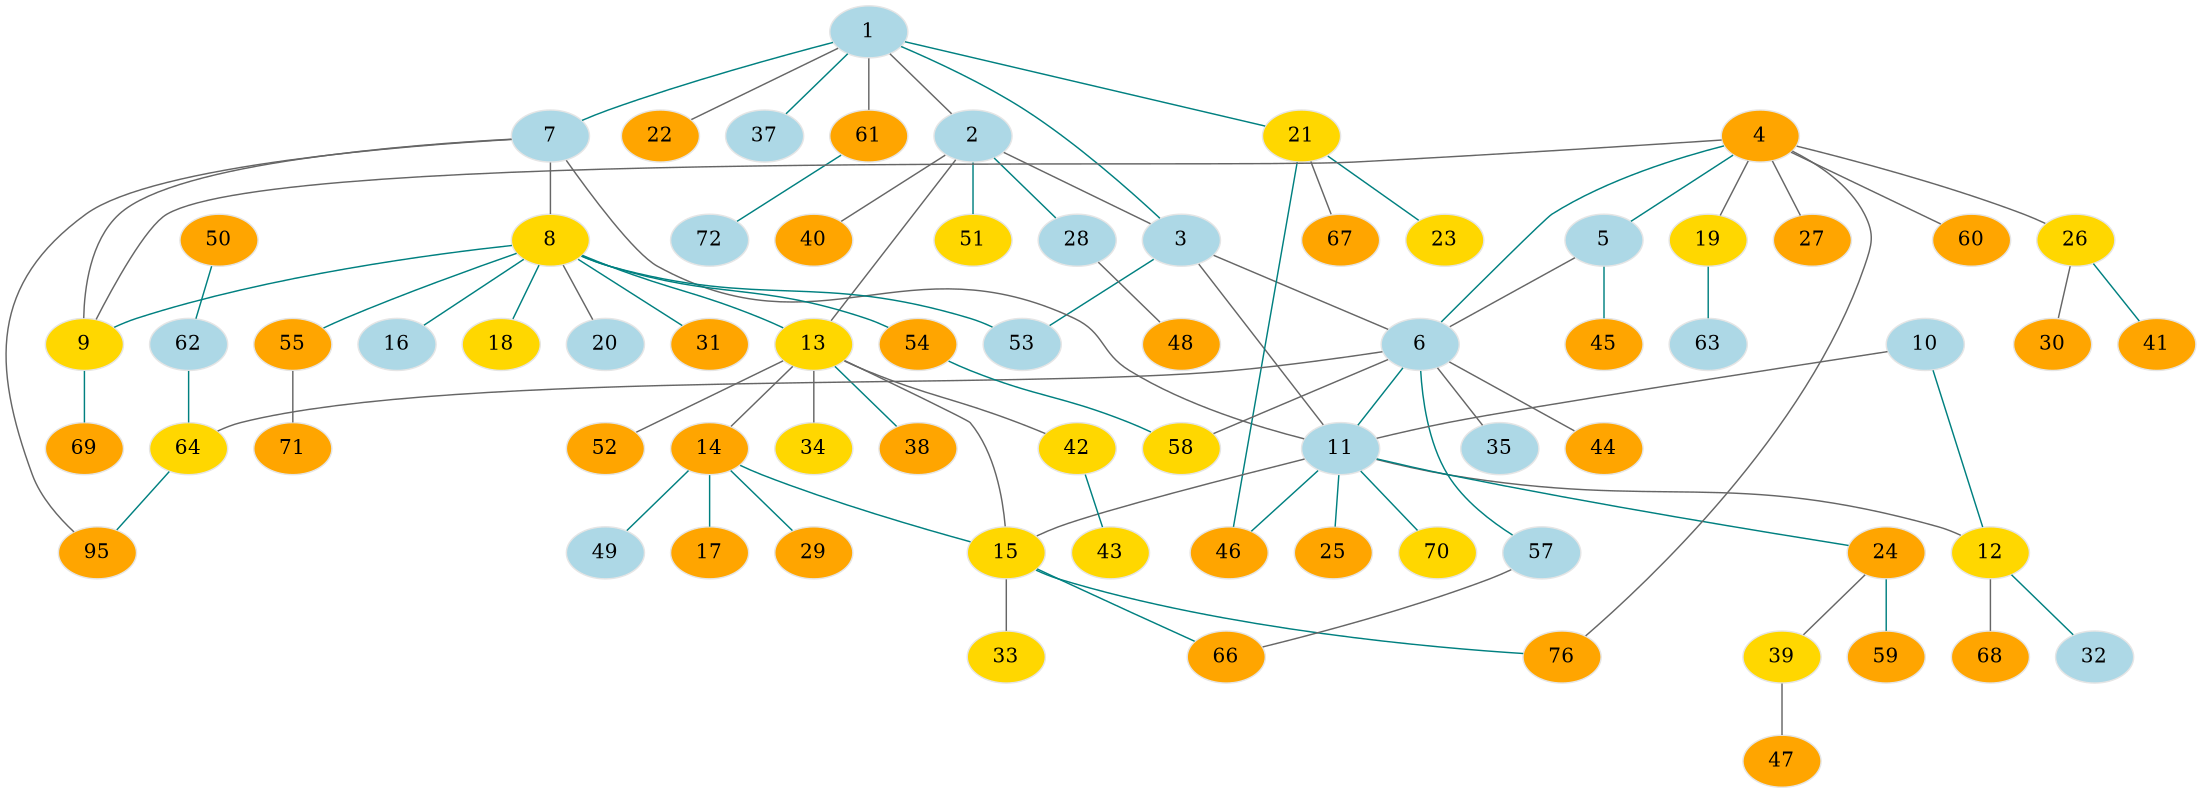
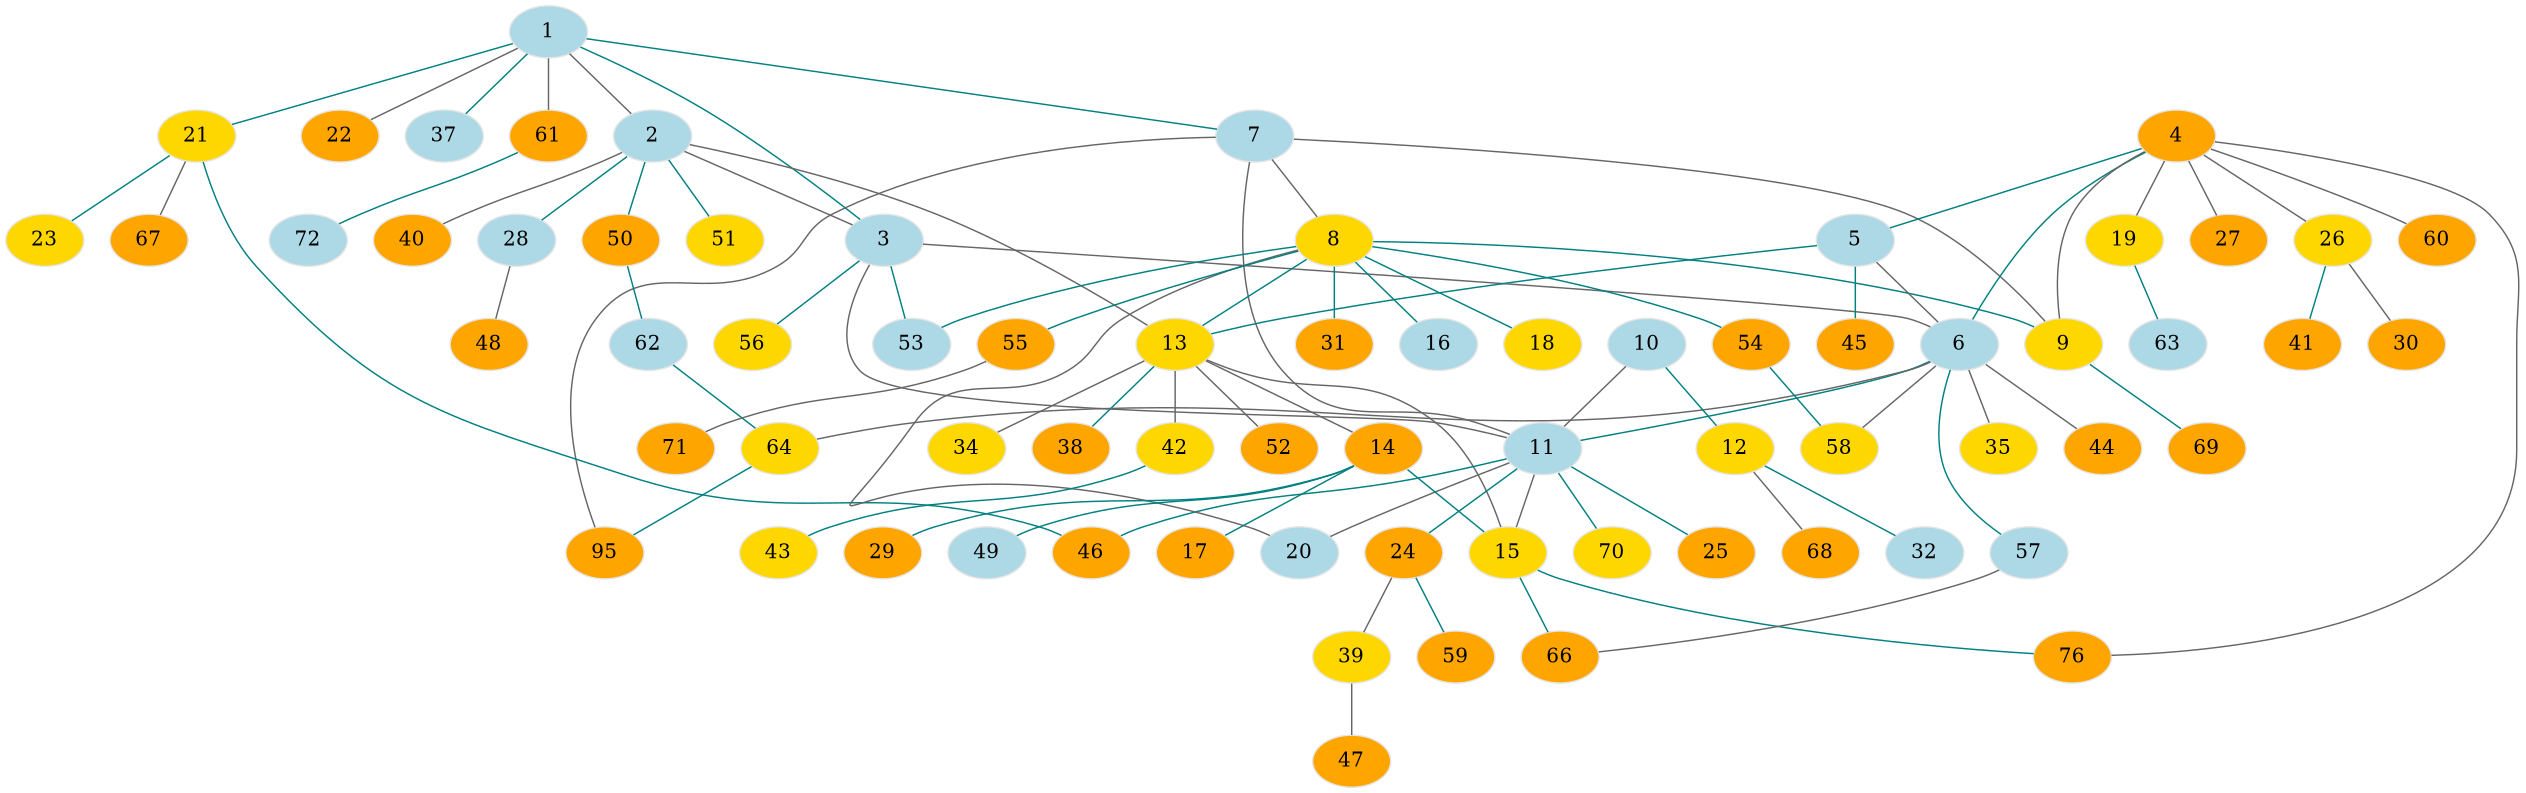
edge "2" -- "50": added
edge "5" -- "13": added
node "56": added
node "35": fillcolor lightblue -> gold
edge "11" -- "12": now "11" -- "20"
node "33": removed
